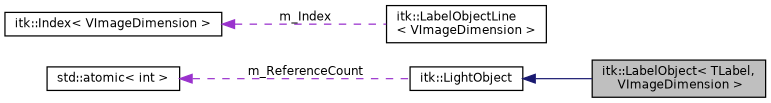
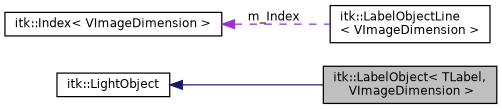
node "std::atomic< int >": removed
